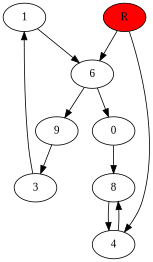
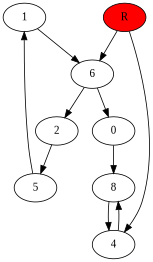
node "9": label "9" -> "2"
node "3": label "3" -> "5"
